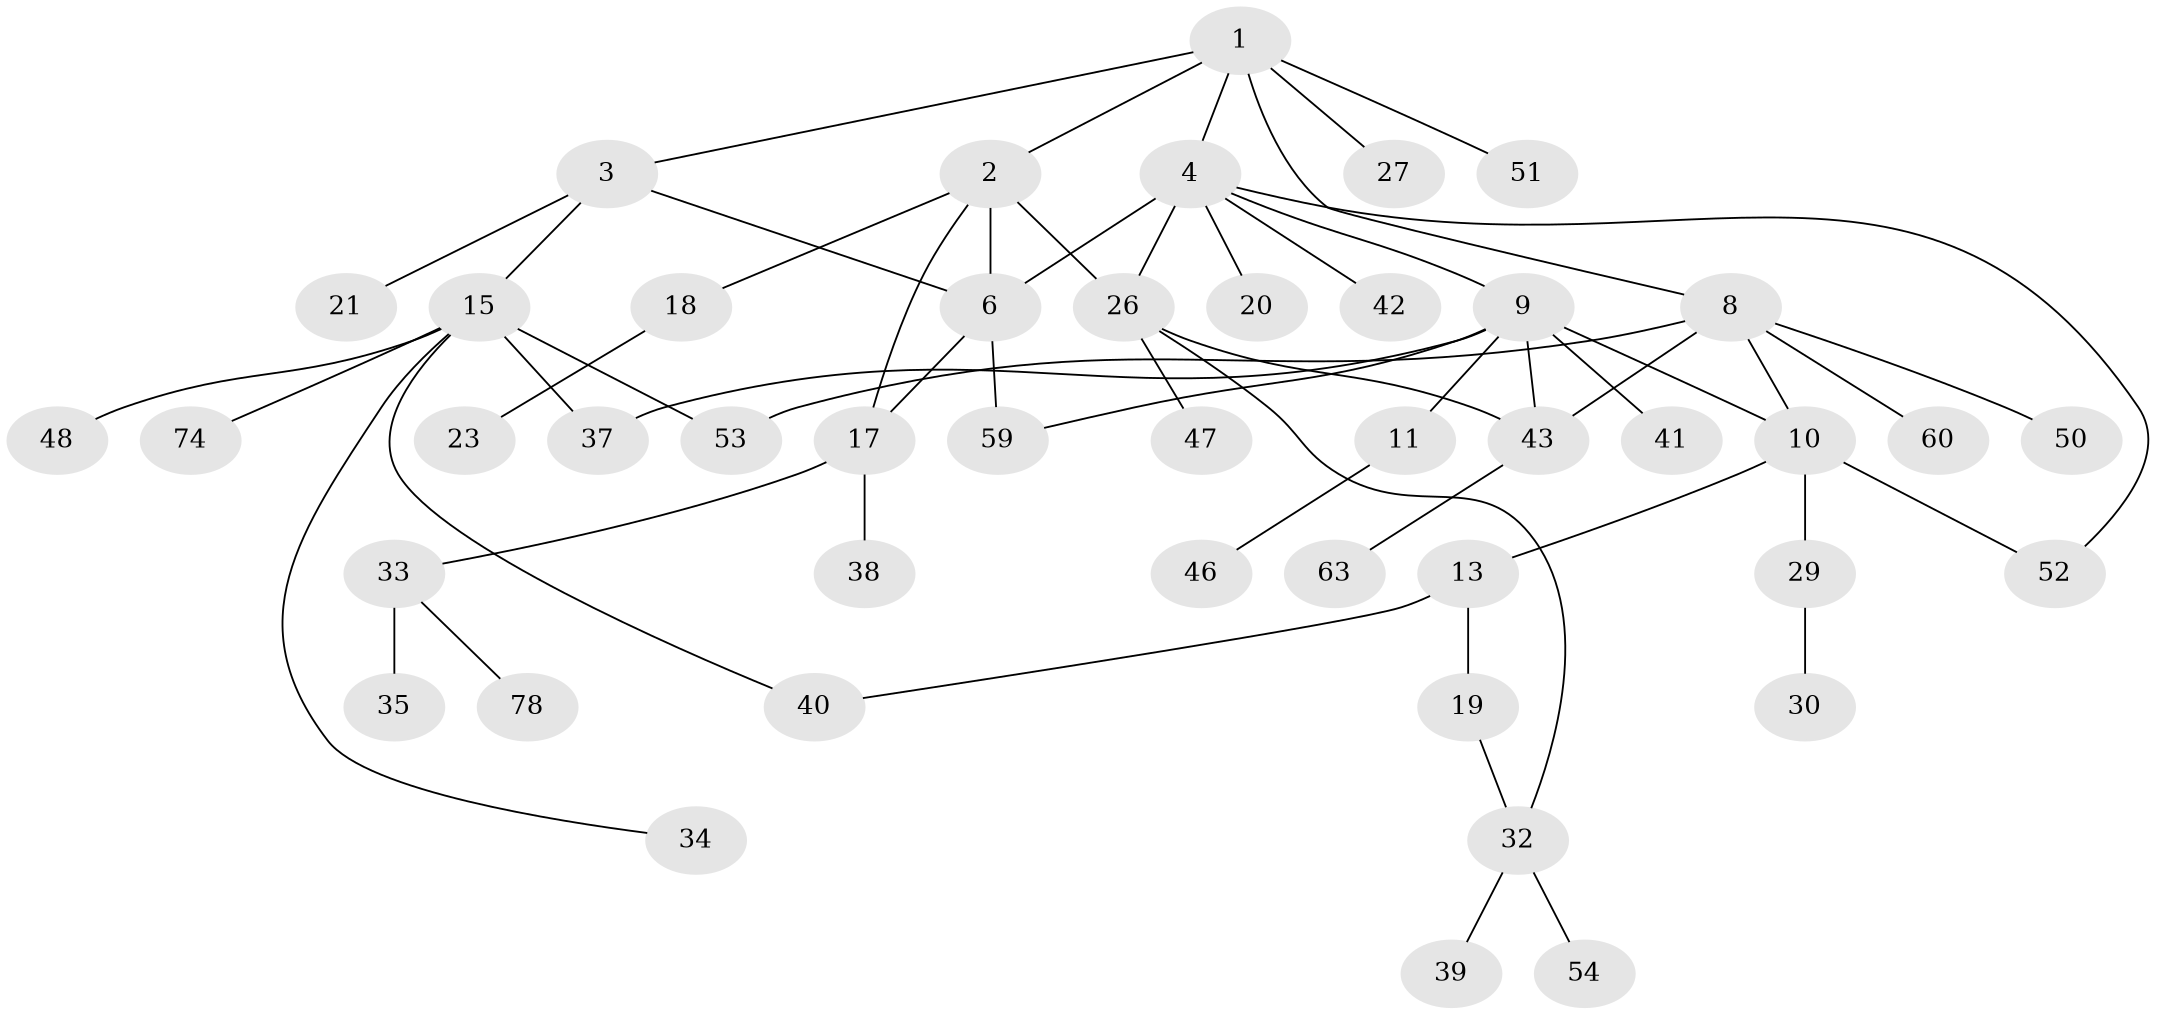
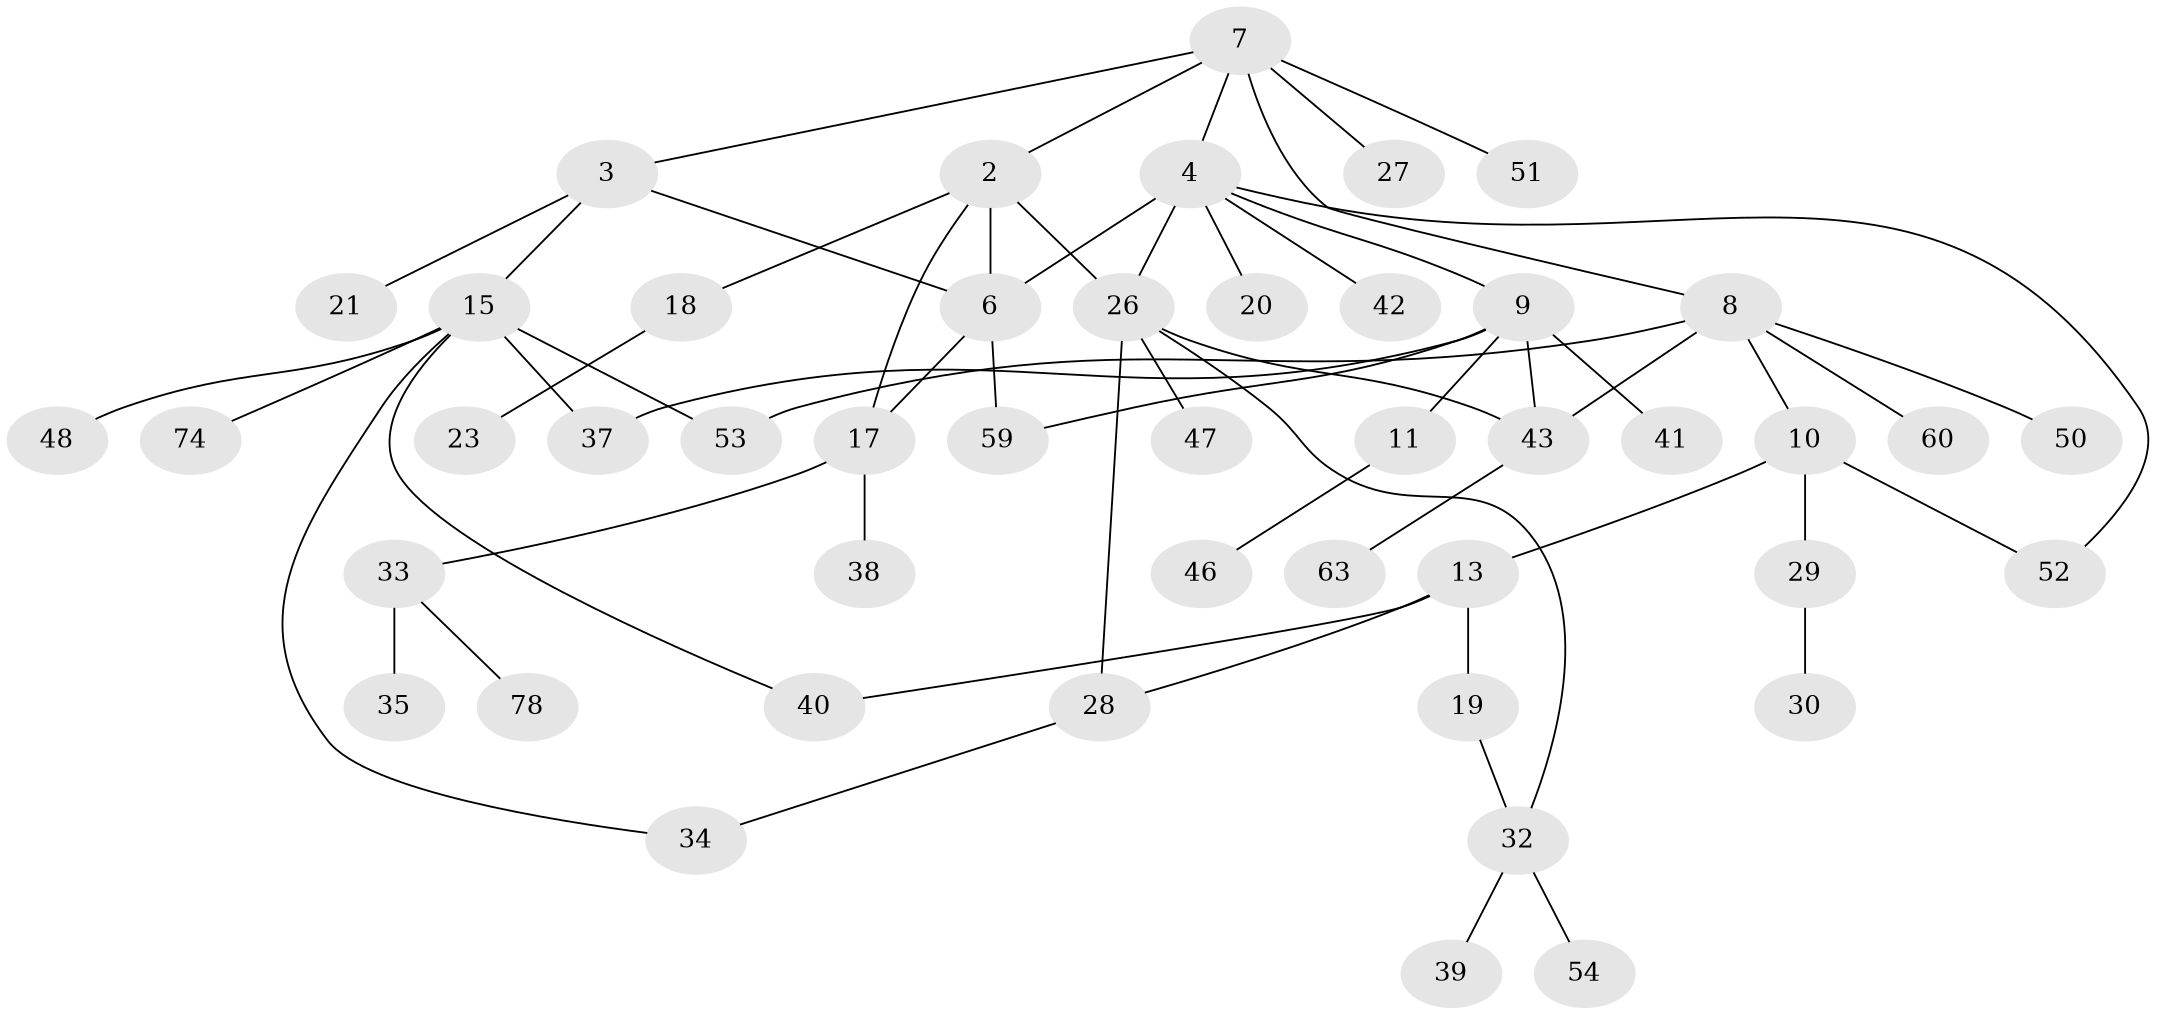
node "1": label "1" -> "7"
edge "9" -- "10": removed
node "28": added
